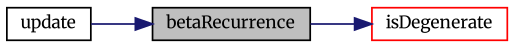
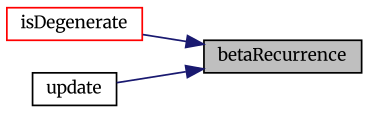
edge "betaRecurrence" -> "isDegenerate": reversed
